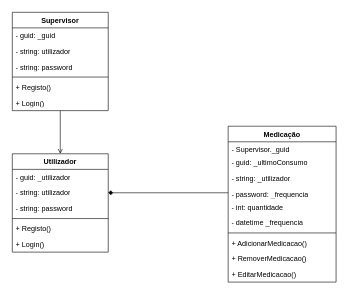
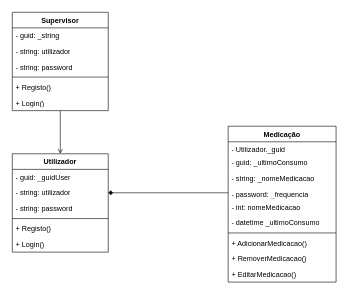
node "- guid: _guid": label "- guid: _guid" -> "- guid: _string"
node "- Supervisor._guid": label "- Supervisor._guid" -> "- Utilizador._guid"
node "- guid: _utilizador": label "- guid: _utilizador" -> "- guid: _guidUser"
node "- string: _utilizador": label "- string: _utilizador" -> "- string: _nomeMedicacao"
node "- int: quantidade": label "- int: quantidade" -> "- int: nomeMedicacao"
node "- datetime _frequencia": label "- datetime _frequencia" -> "- datetime _ultimoConsumo"
